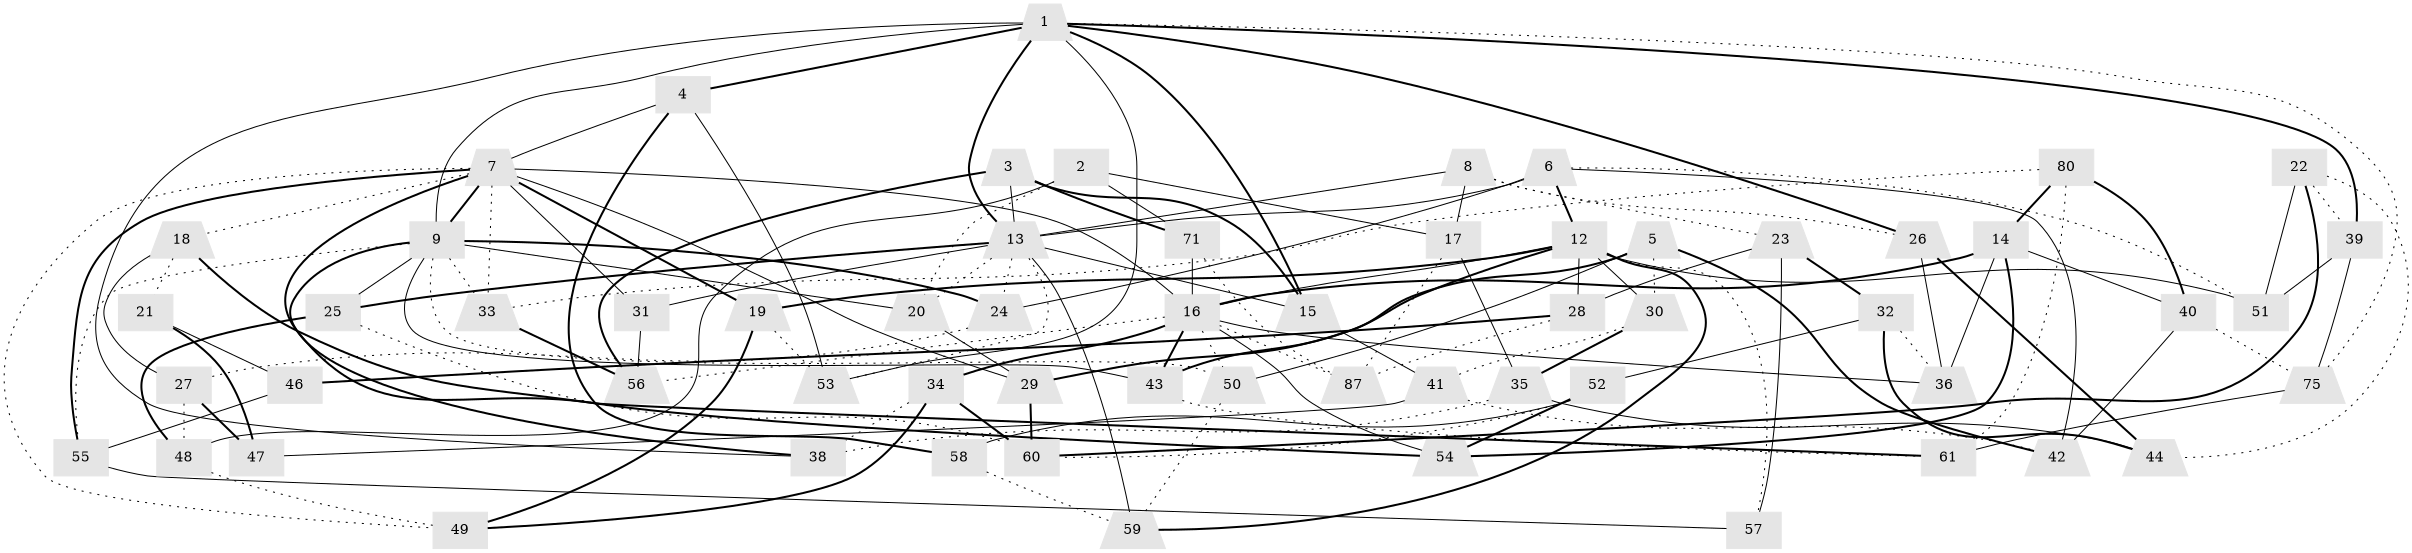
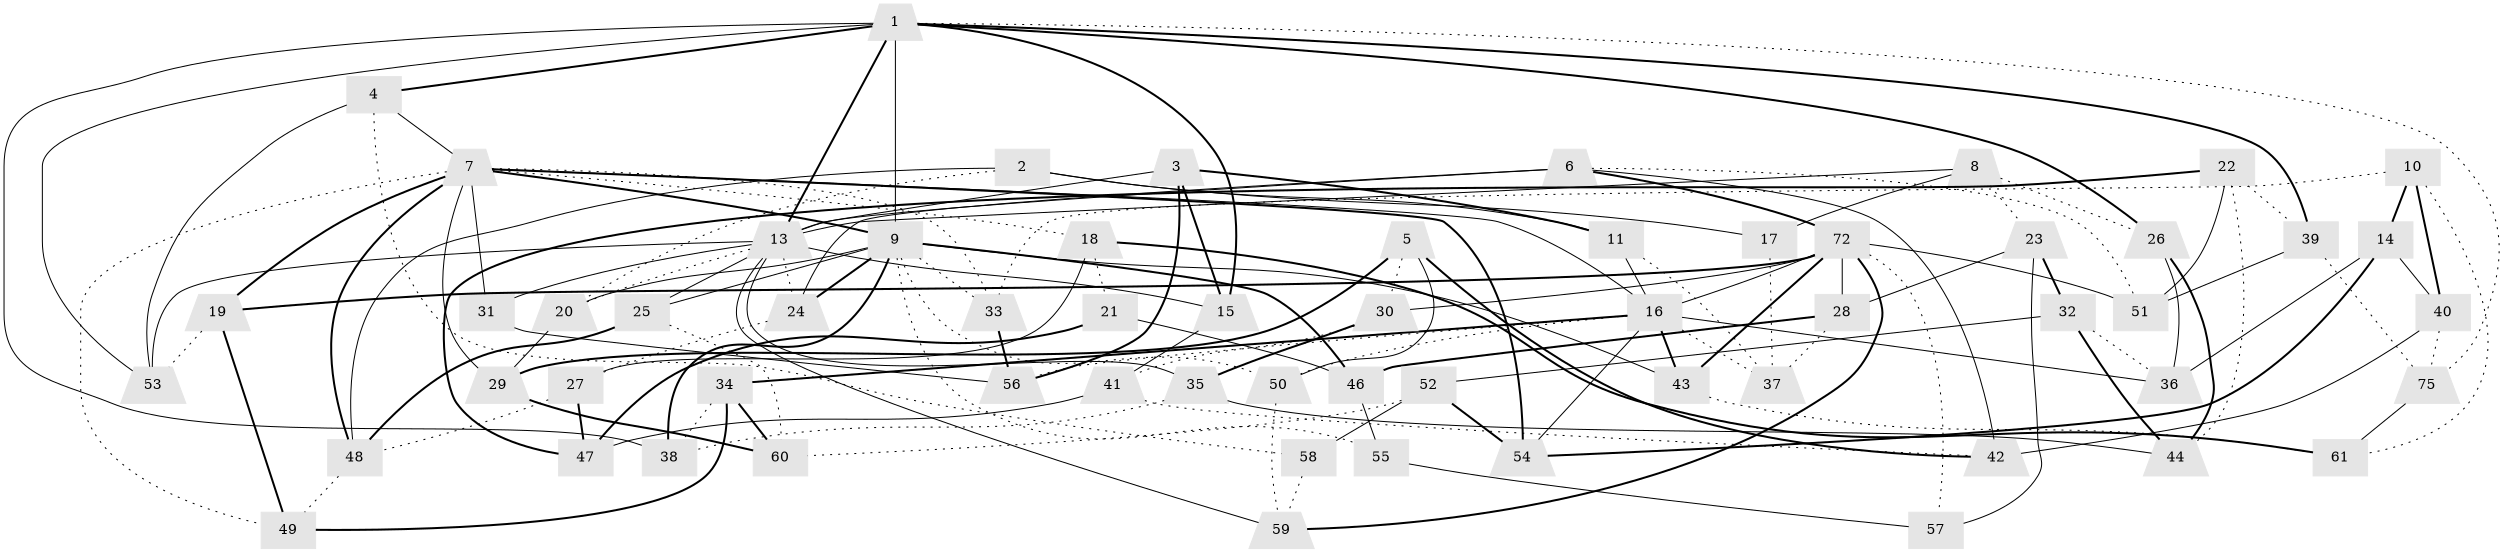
node "80": label "80" -> "10"
edge "7" -- "55": now "7" -- "48"
node "71": label "71" -> "11"
node "12": label "12" -> "72"
edge "13" -- "25": style bold -> solid
edge "9" -- "46": added
edge "14" -- "16": removed
edge "17" -- "35": now "13" -- "35"
edge "39" -- "75": style solid -> dotted
edge "13" -- "53": style dotted -> solid
node "87": label "87" -> "37"
edge "4" -- "58": style bold -> dotted
edge "22" -- "60": now "22" -- "47"
